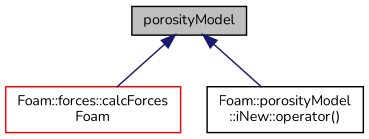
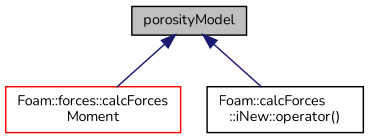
node "Foam::forces::calcForces Foam": label "Foam::forces::calcForces Foam" -> "Foam::forces::calcForces Moment"
node "Foam::porosityModel ::iNew::operator()": label "Foam::porosityModel ::iNew::operator()" -> "Foam::calcForces ::iNew::operator()"
